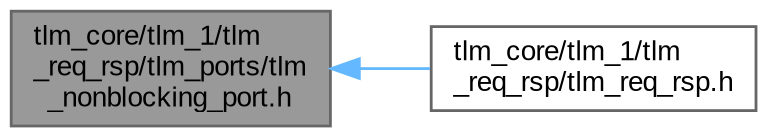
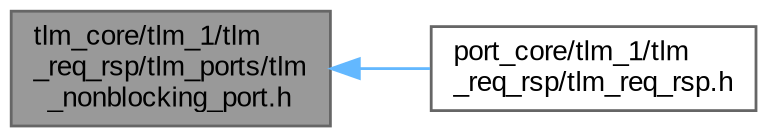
node "tlm_core/tlm_1/tlm _req_rsp/tlm_req_rsp.h": label "tlm_core/tlm_1/tlm _req_rsp/tlm_req_rsp.h" -> "port_core/tlm_1/tlm _req_rsp/tlm_req_rsp.h"
